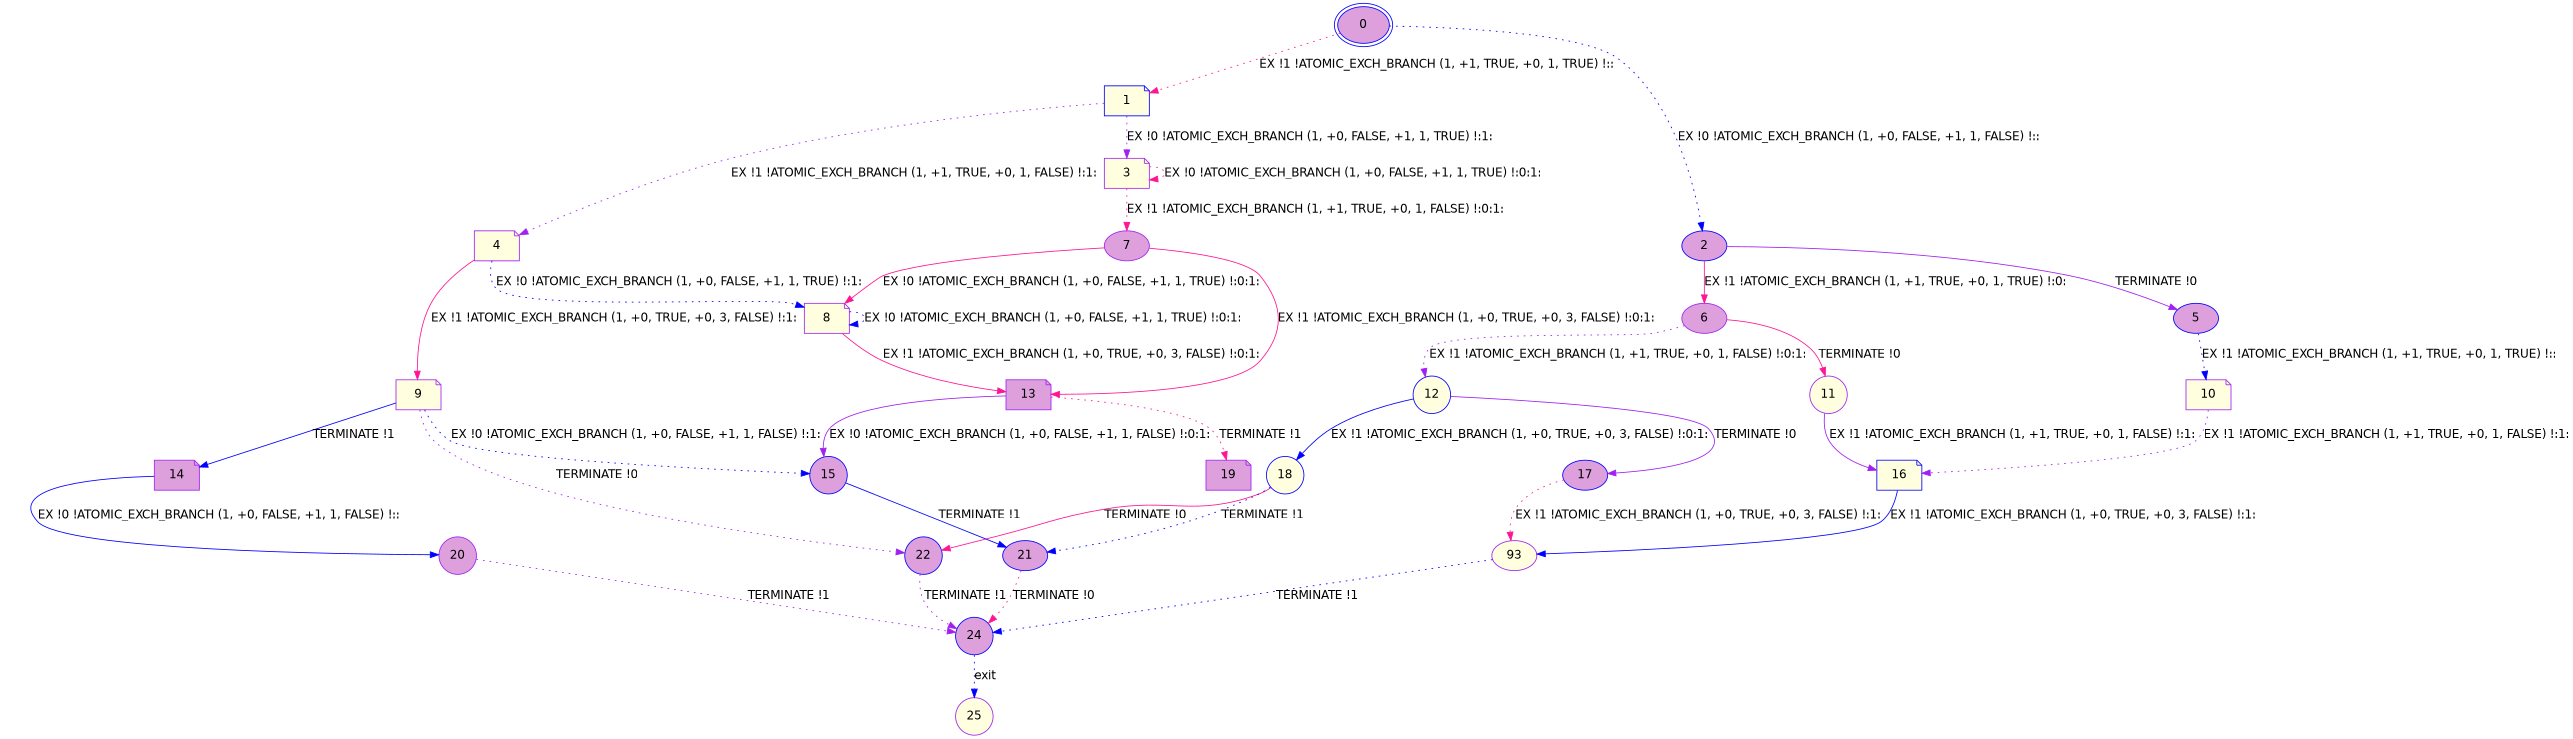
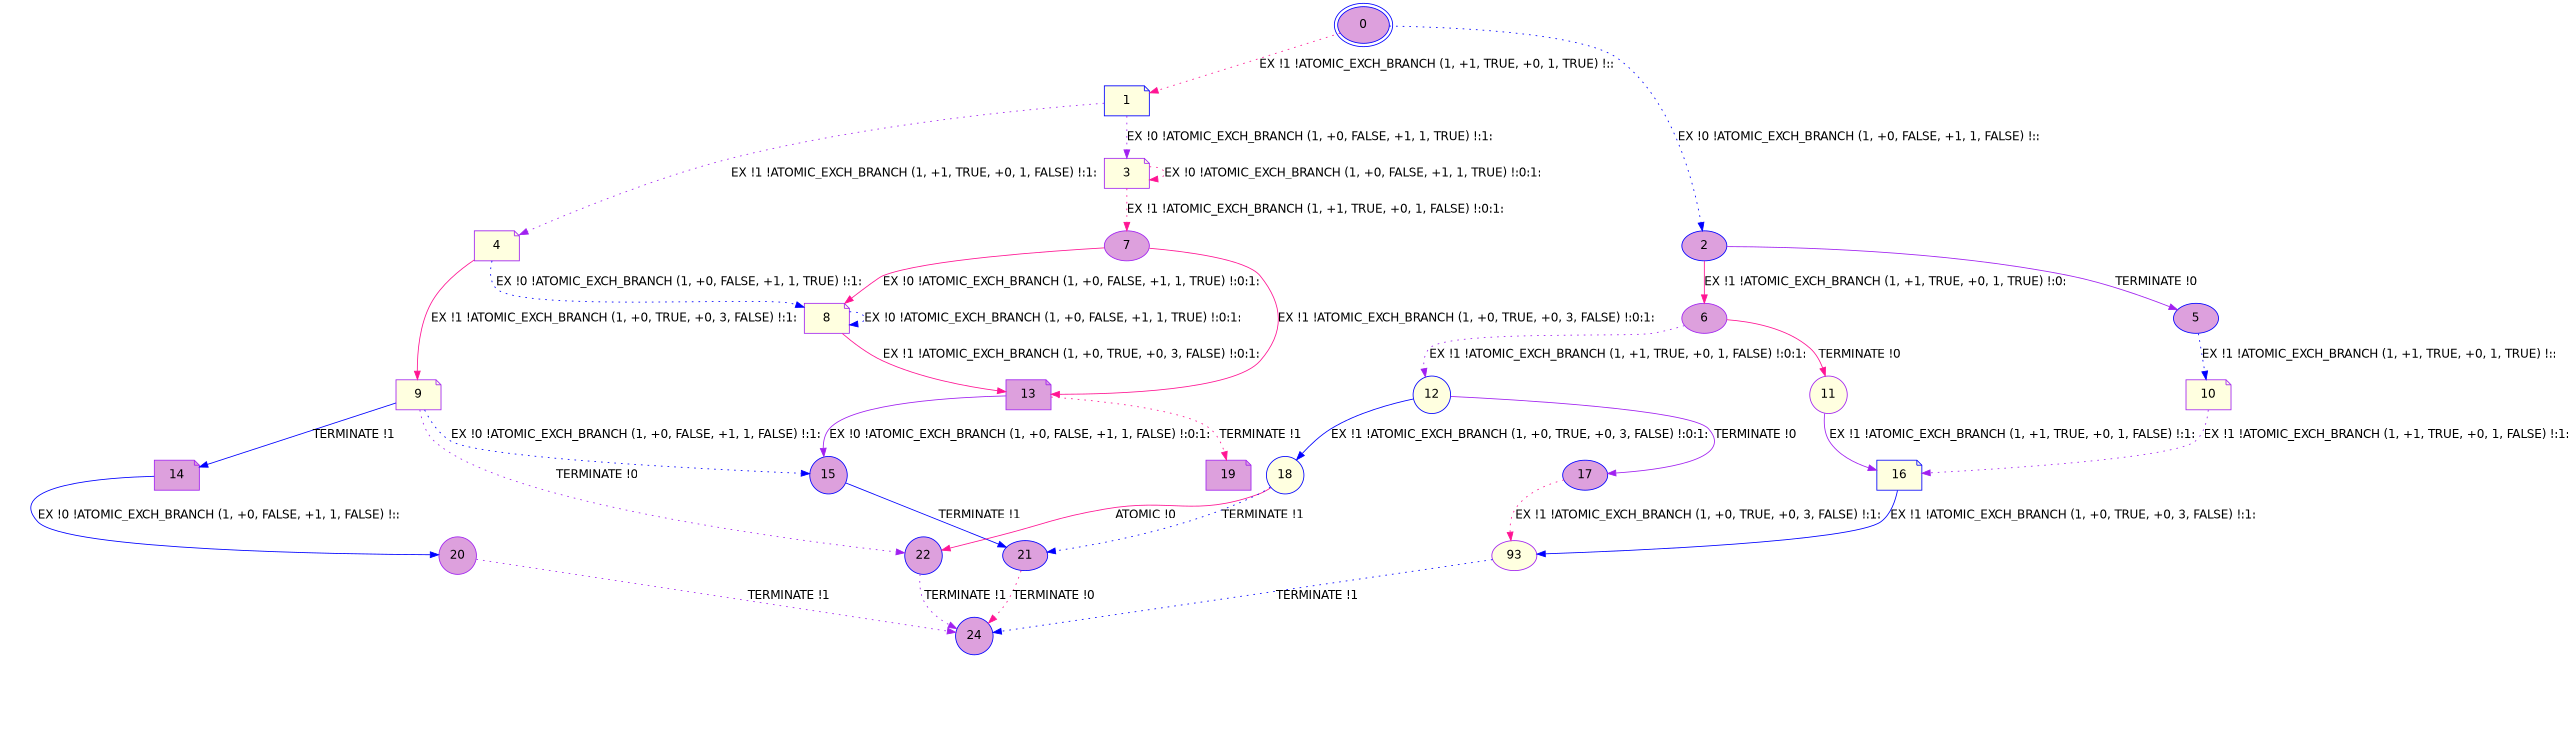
edge "18" -> "22": label "TERMINATE !0" -> "ATOMIC !0"
node "25": removed
